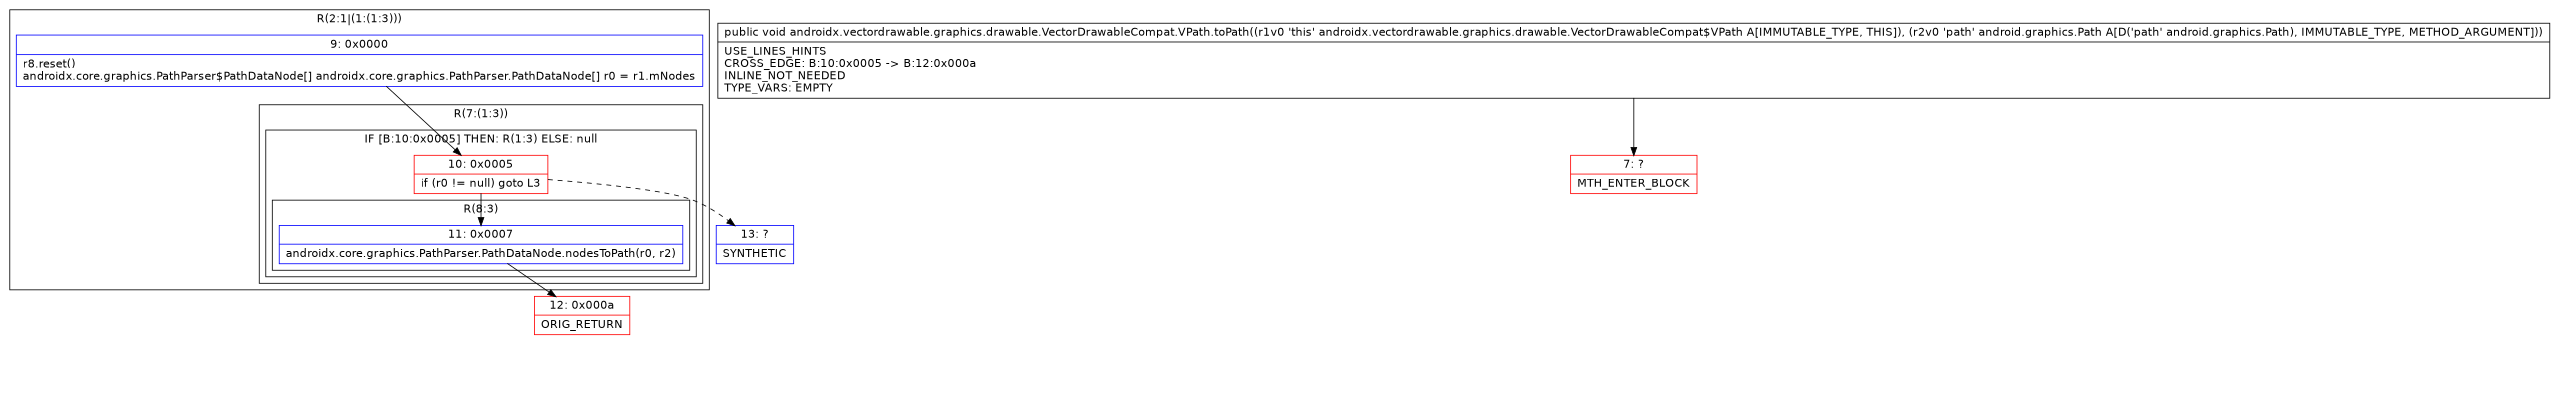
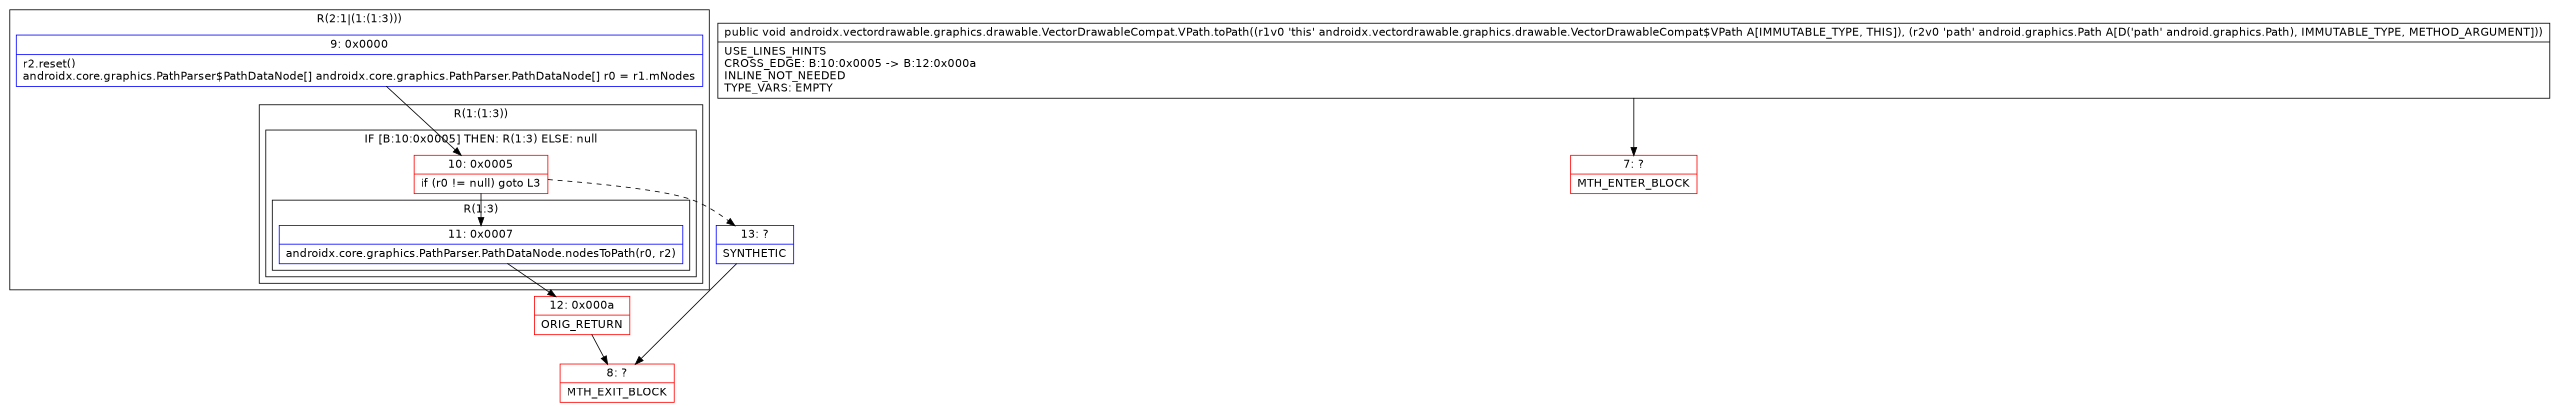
node "9: 0x0000": text "r8.reset()" -> "r2.reset()"
cluster "R(7:(1:3))": label "R(7:(1:3))" -> "R(1:(1:3))"
cluster "R(8:3)": label "R(8:3)" -> "R(1:3)"
node "8: ?": added
